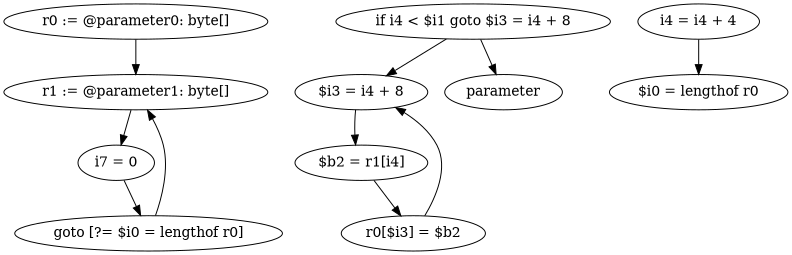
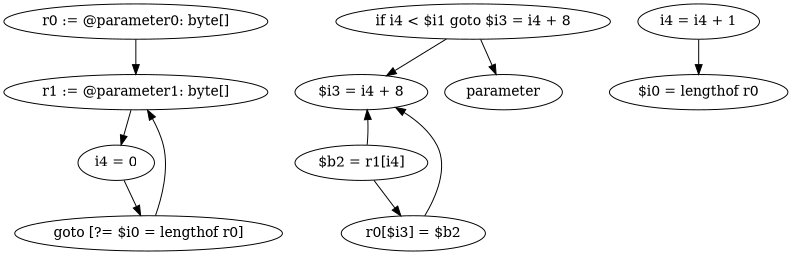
node "i4 = i4 + 4": label "i4 = i4 + 4" -> "i4 = i4 + 1"
edge "$i3 = i4 + 8" -> "$b2 = r1[i4]": reversed
node "i7 = 0": label "i7 = 0" -> "i4 = 0"
